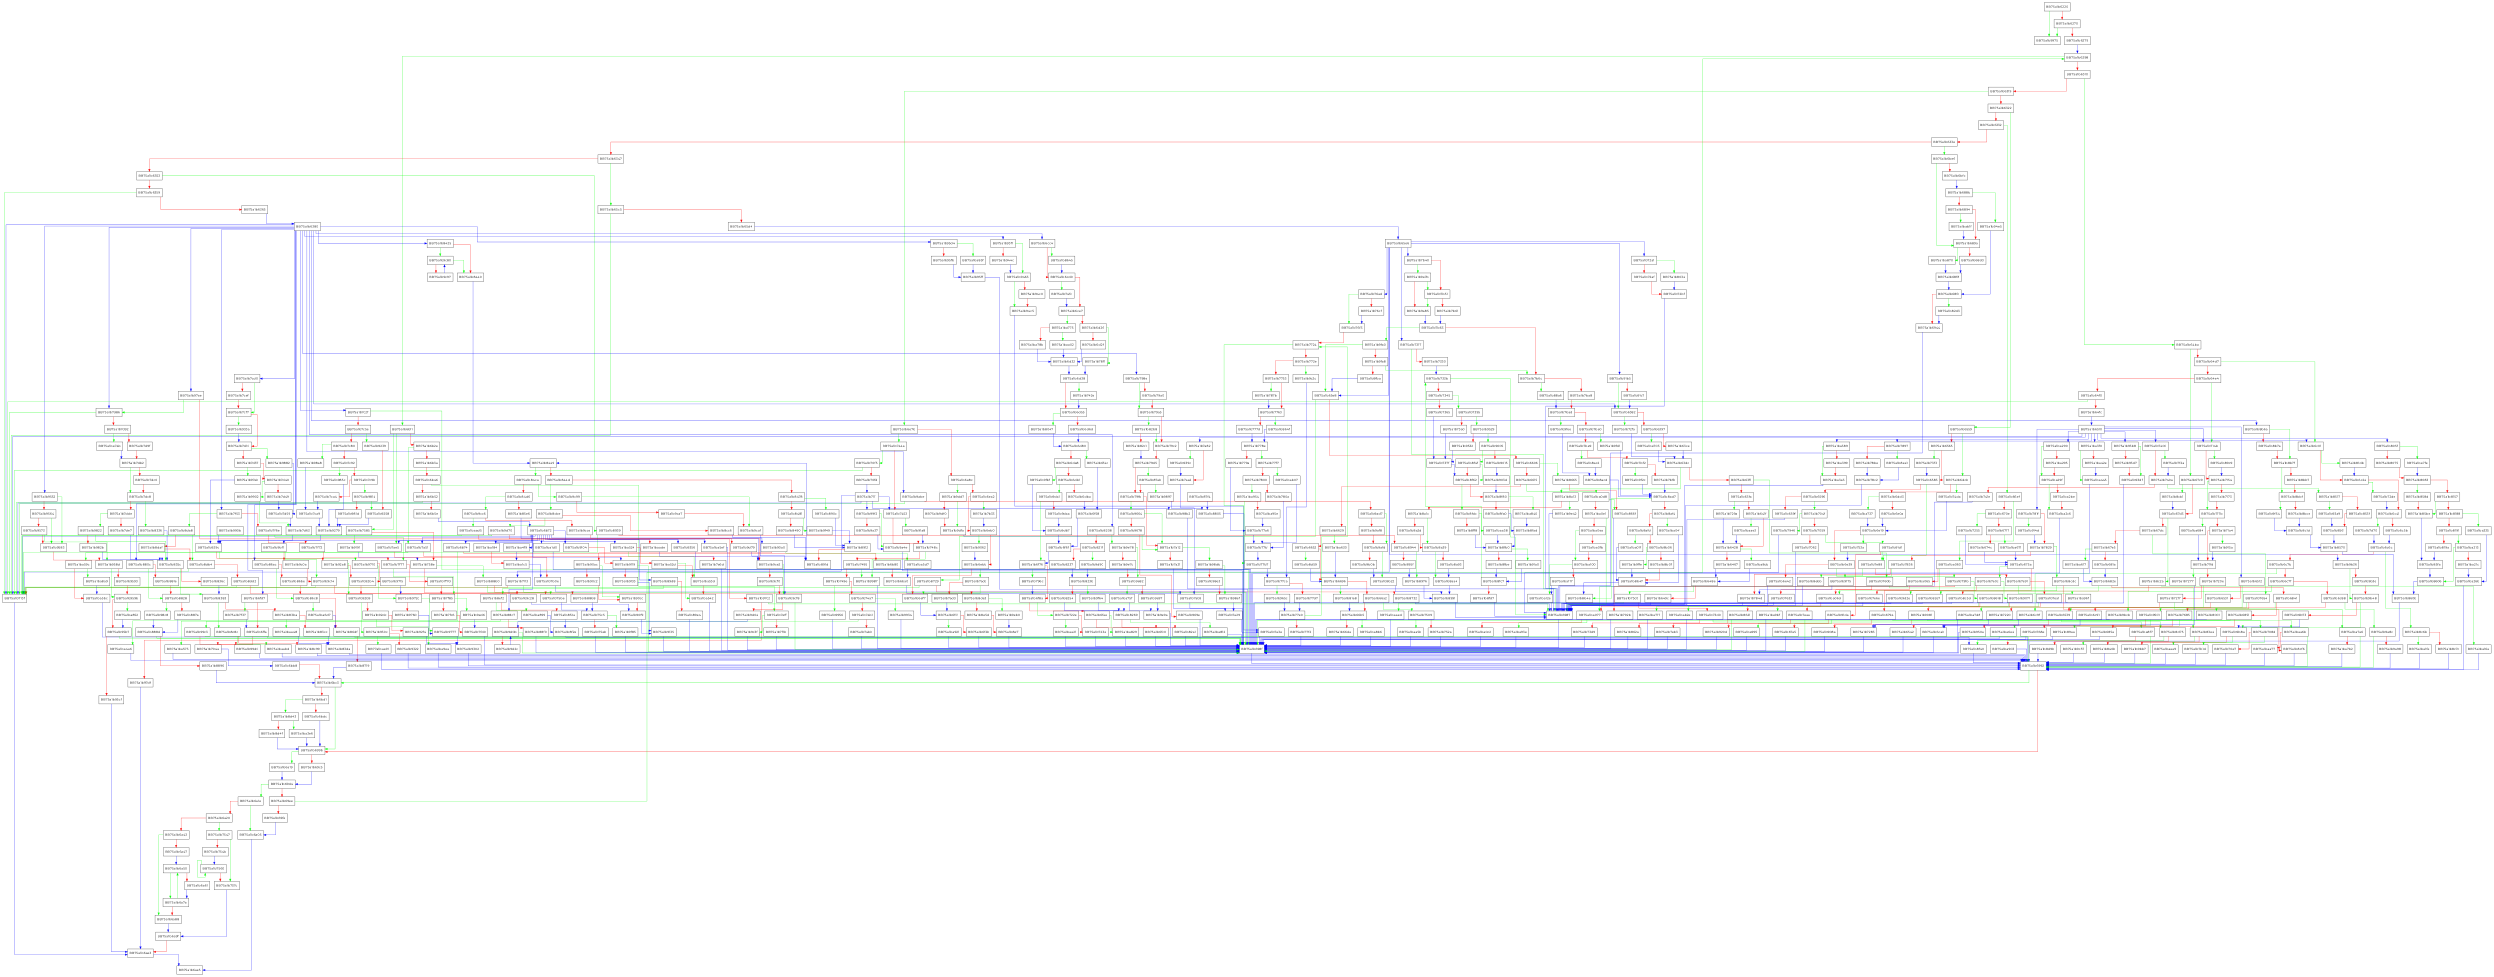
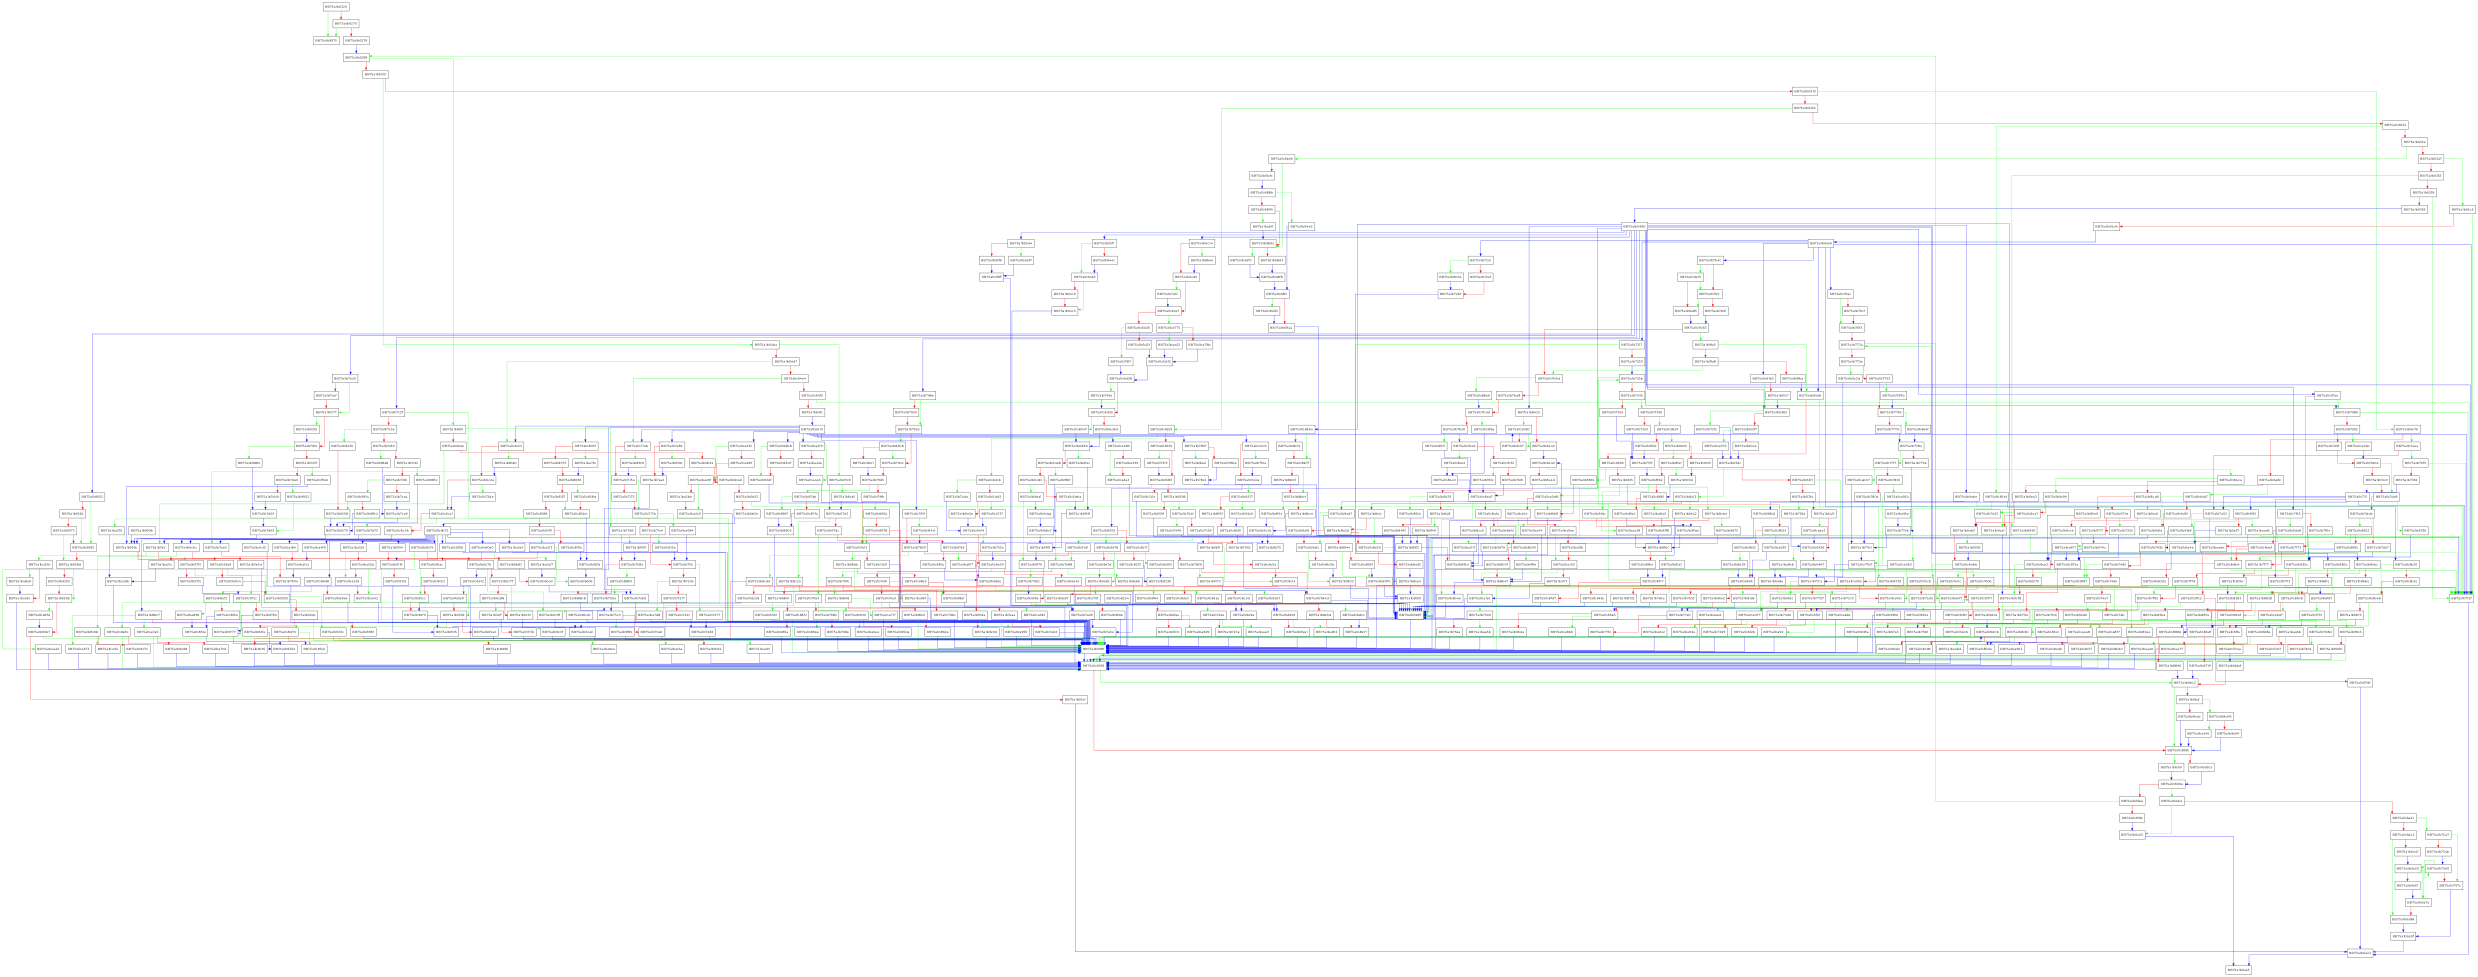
edge "BB75a1b6b11" -> "BB75a1b7ae5": now "BB75a1b6b3a" -> "BB75a1b7ae5"
edge "BB75a1b87ab" -> "BB75a1b79fb": now "BB75a1b87ab" -> "BB75a1b87f4"
edge "BB75a1b823b" -> "BB75a1b8254": removed
node "BB75a1b860b": removed
